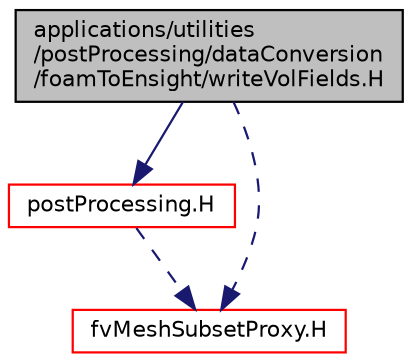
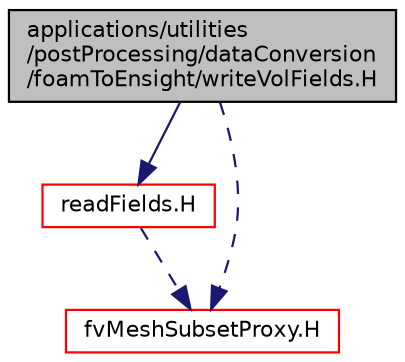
node "postProcessing.H": label "postProcessing.H" -> "readFields.H"
